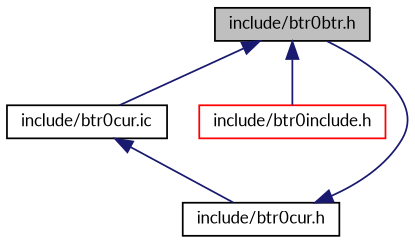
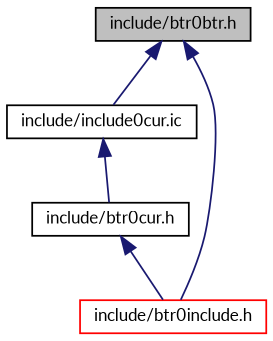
edge "include/btr0btr.h" -> "include/btr0cur.h": now "include/btr0include.h" -> "include/btr0cur.h"
node "include/btr0cur.ic": label "include/btr0cur.ic" -> "include/include0cur.ic"
